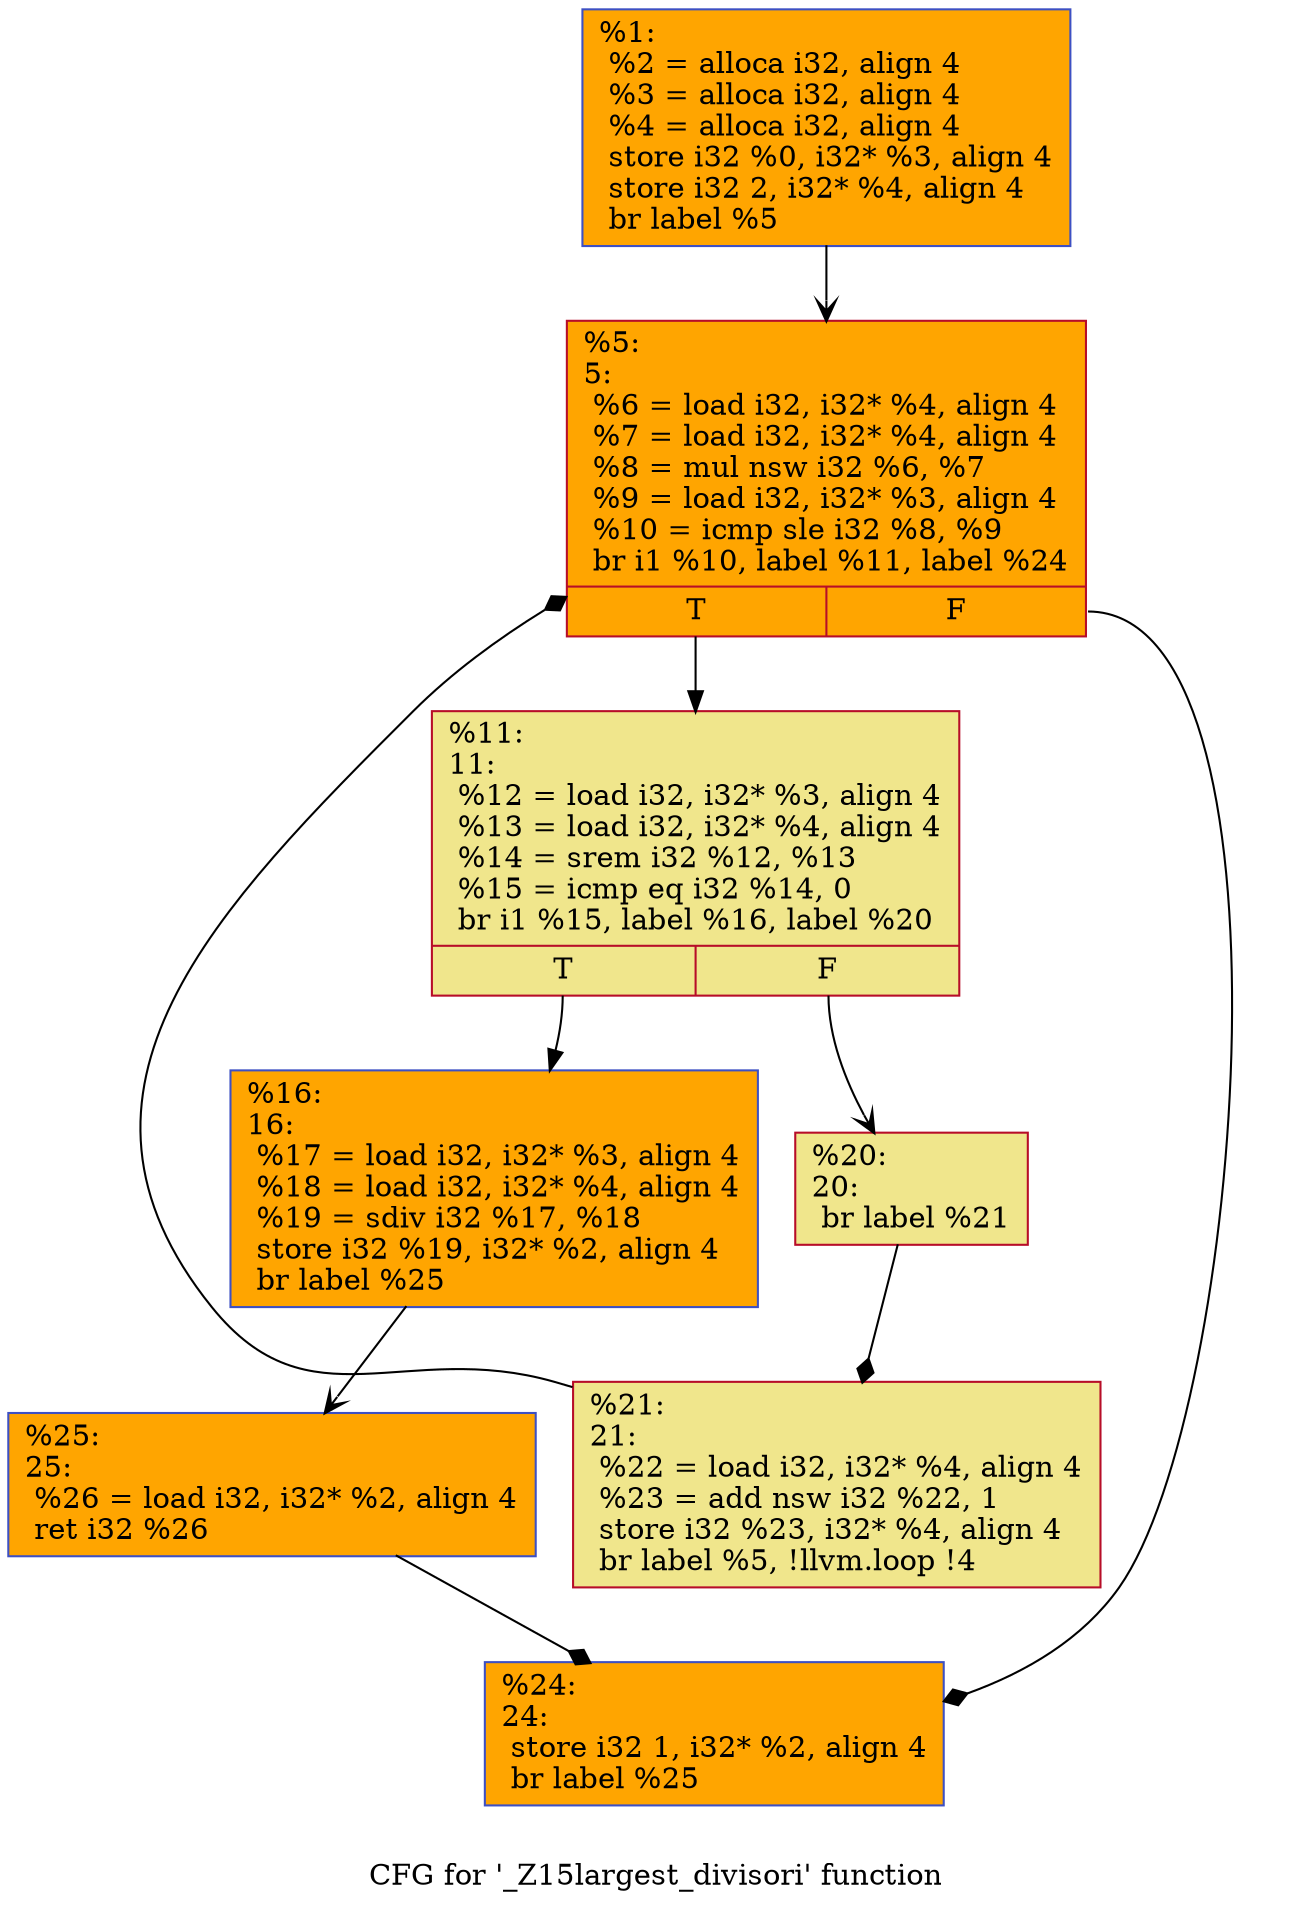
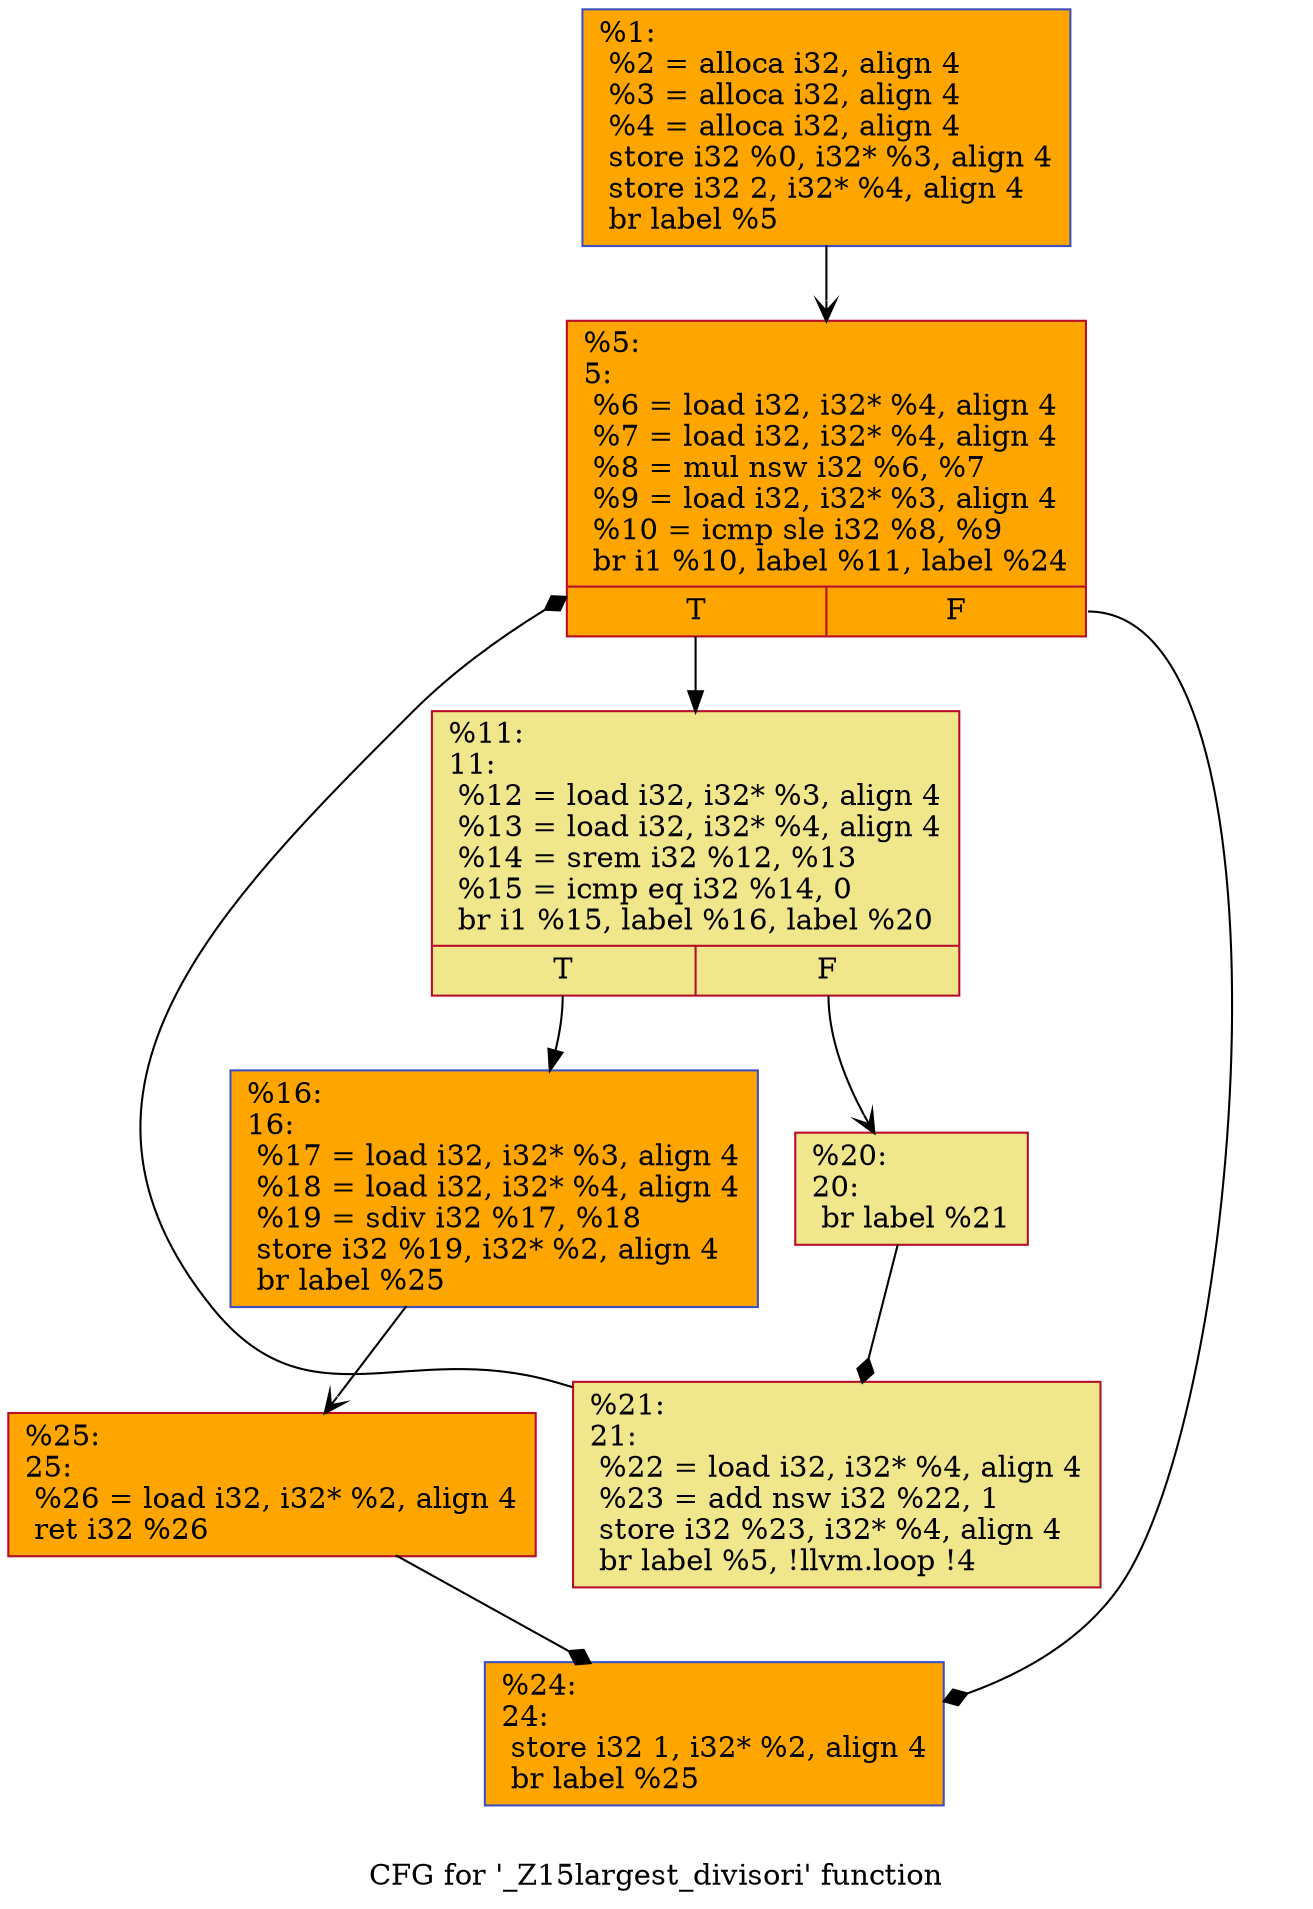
node "%25:": color #3d50c3ff -> #b70d28ff
